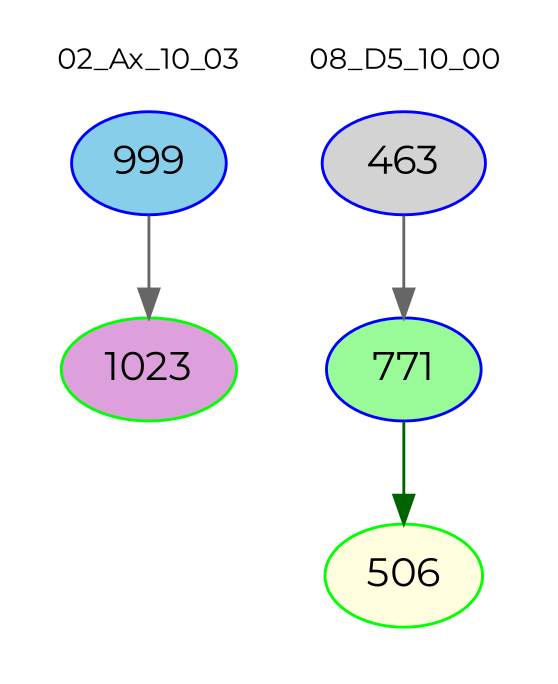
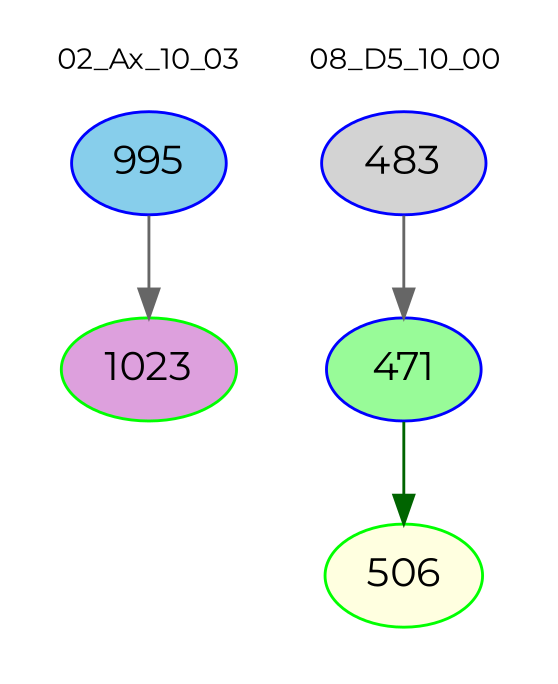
node "999": label "999" -> "995"
node "463": label "463" -> "483"
node "771": label "771" -> "471"
